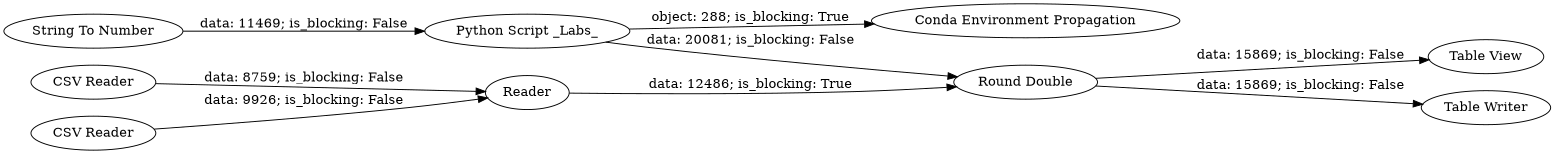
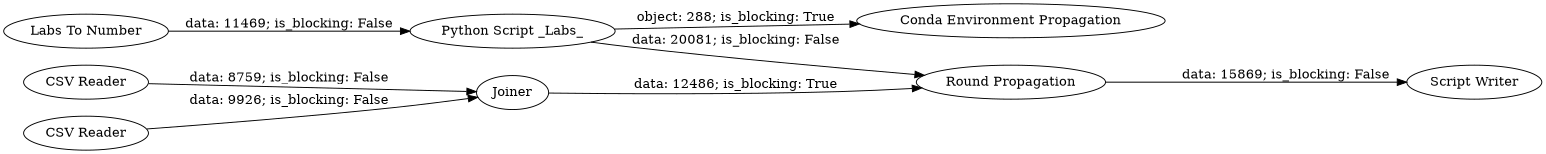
node "String To Number": label "String To Number" -> "Labs To Number"
node "Table View": removed
node "Round Double": label "Round Double" -> "Round Propagation"
node "Reader": label "Reader" -> "Joiner"
node "Table Writer": label "Table Writer" -> "Script Writer"
